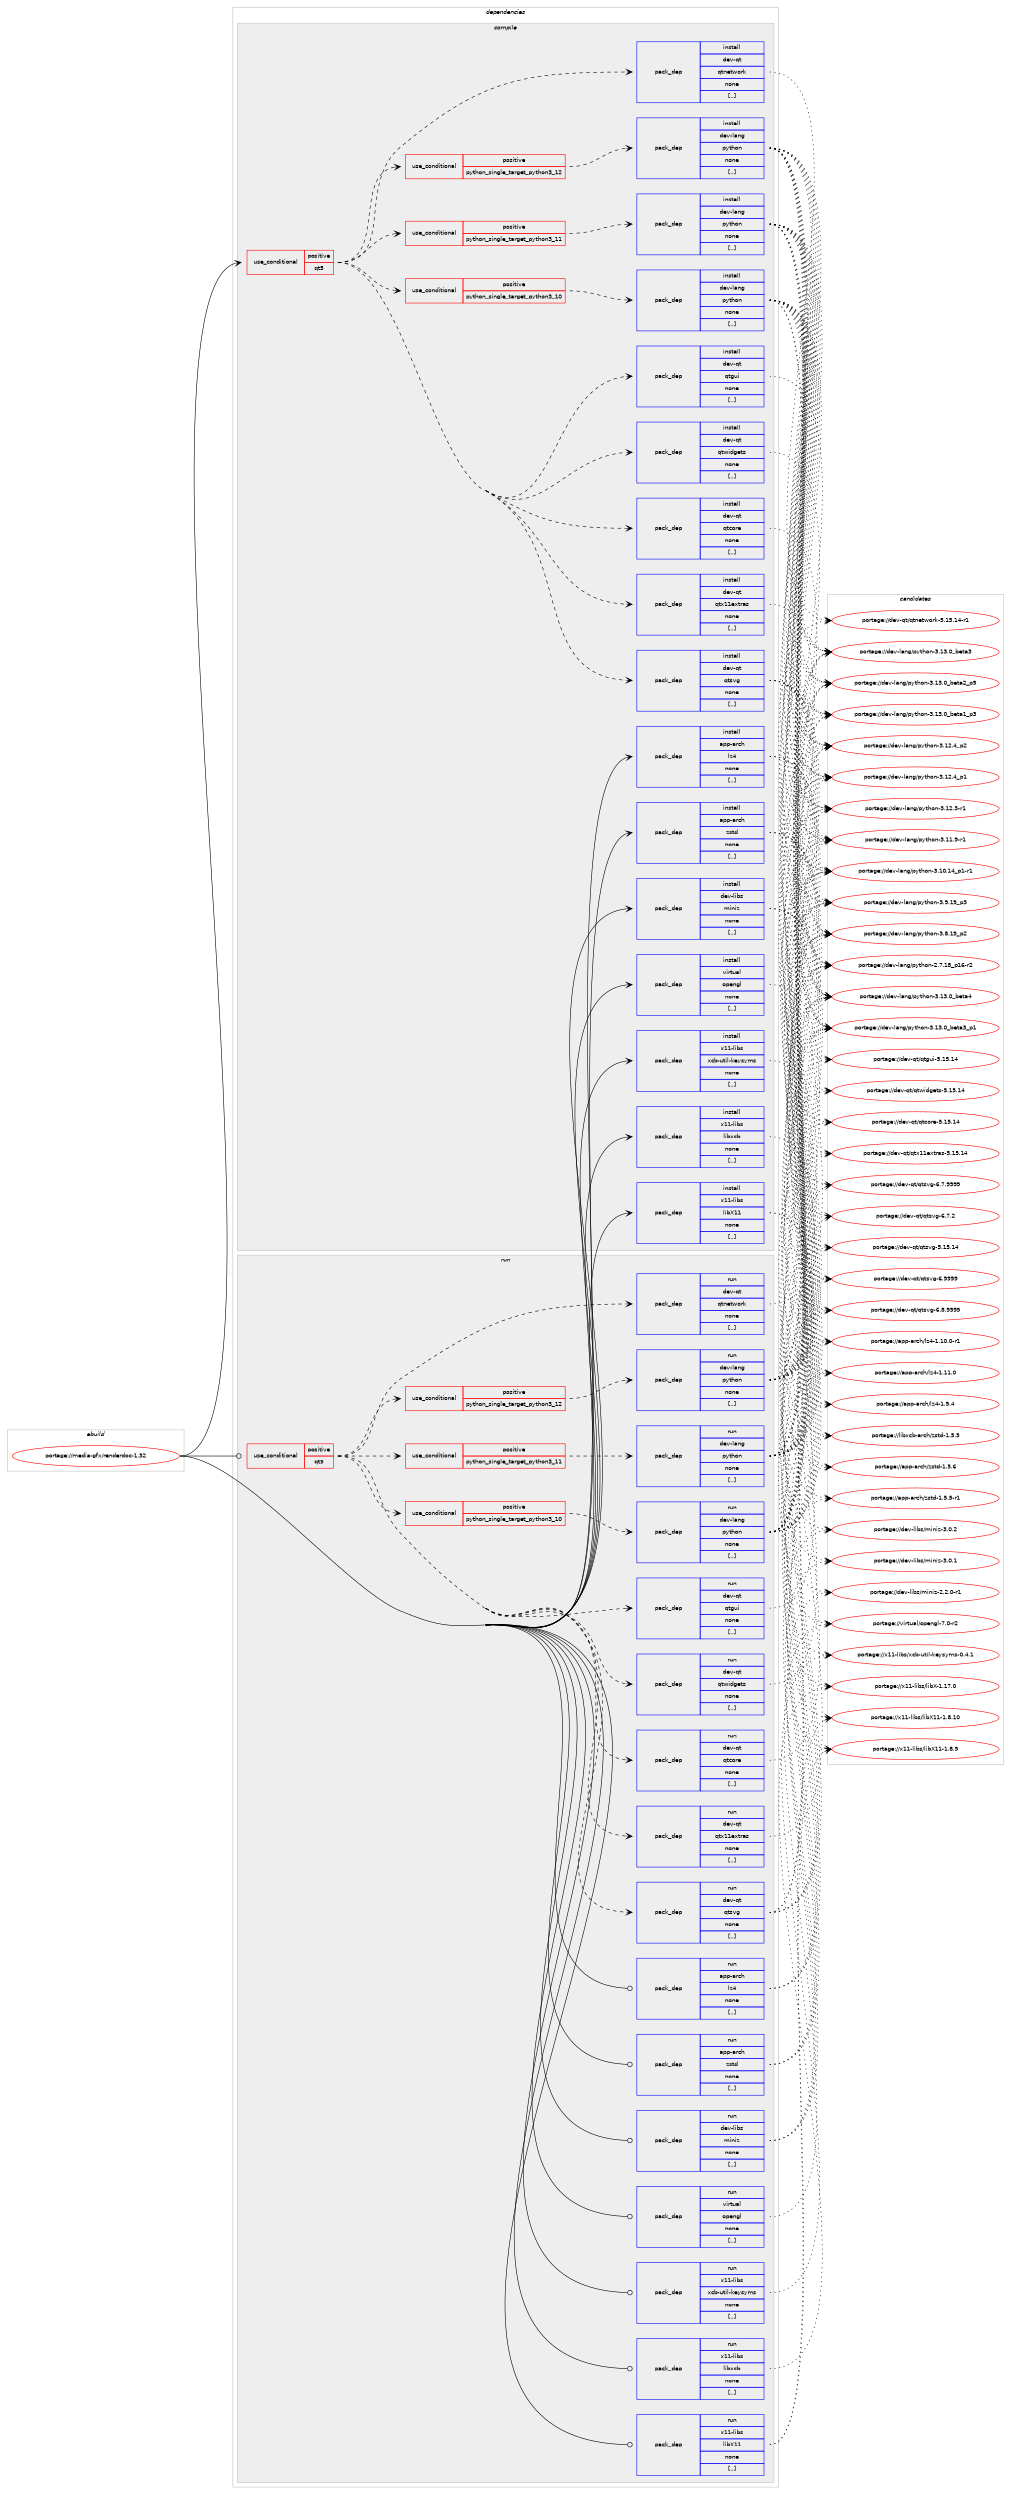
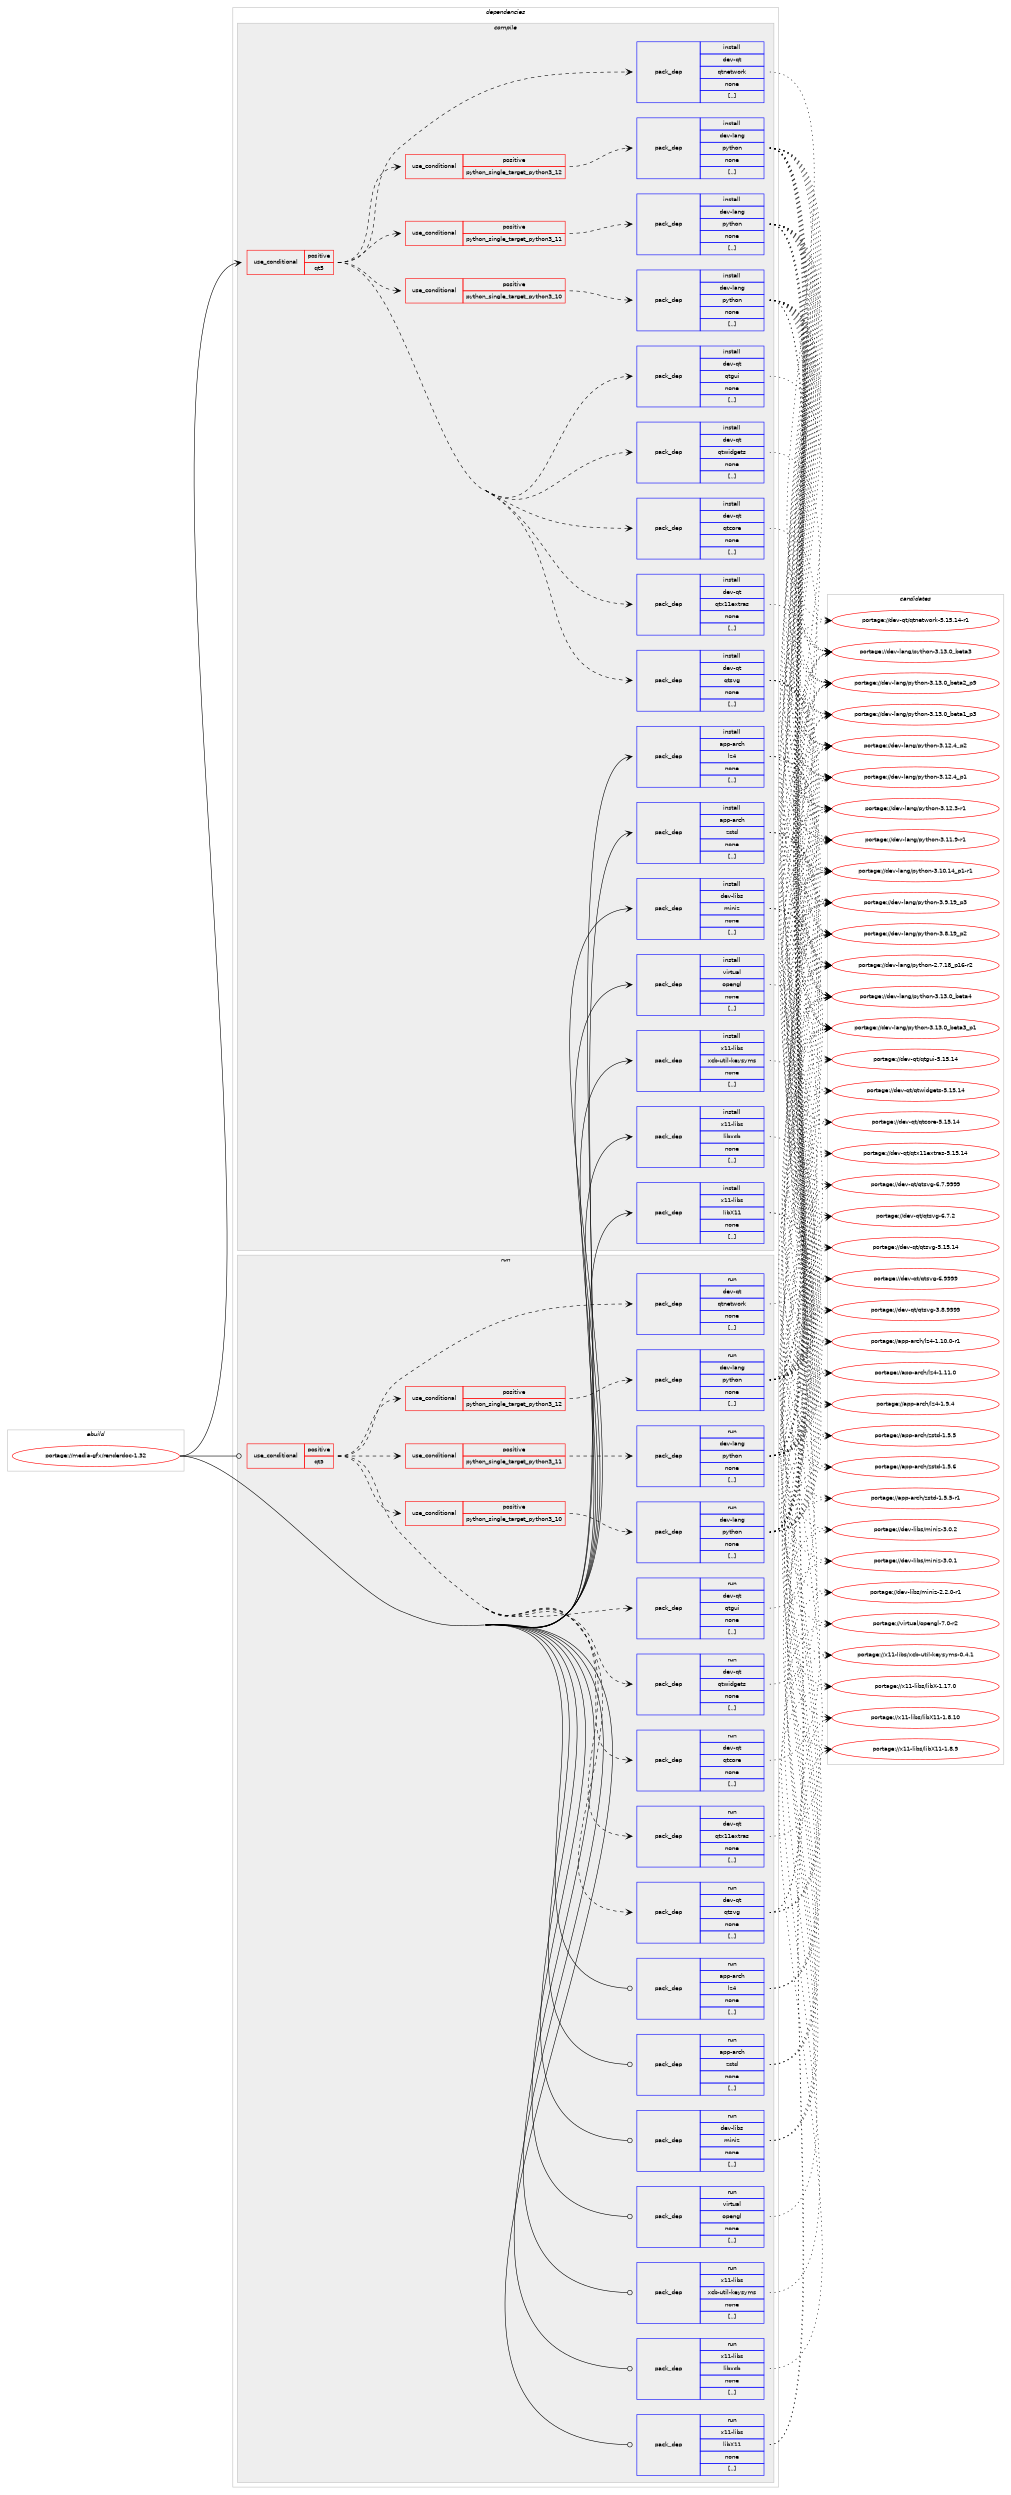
node "portage://dev-qt/qtsvg-6.8.9999": label "portage://dev-qt/qtsvg-6.8.9999" -> "portage://dev-qt/qtsvg-3.8.9999"
node "portage://libxcb-arch/zstd-1.5.5": label "portage://libxcb-arch/zstd-1.5.5" -> "portage://app-arch/zstd-1.5.5"
